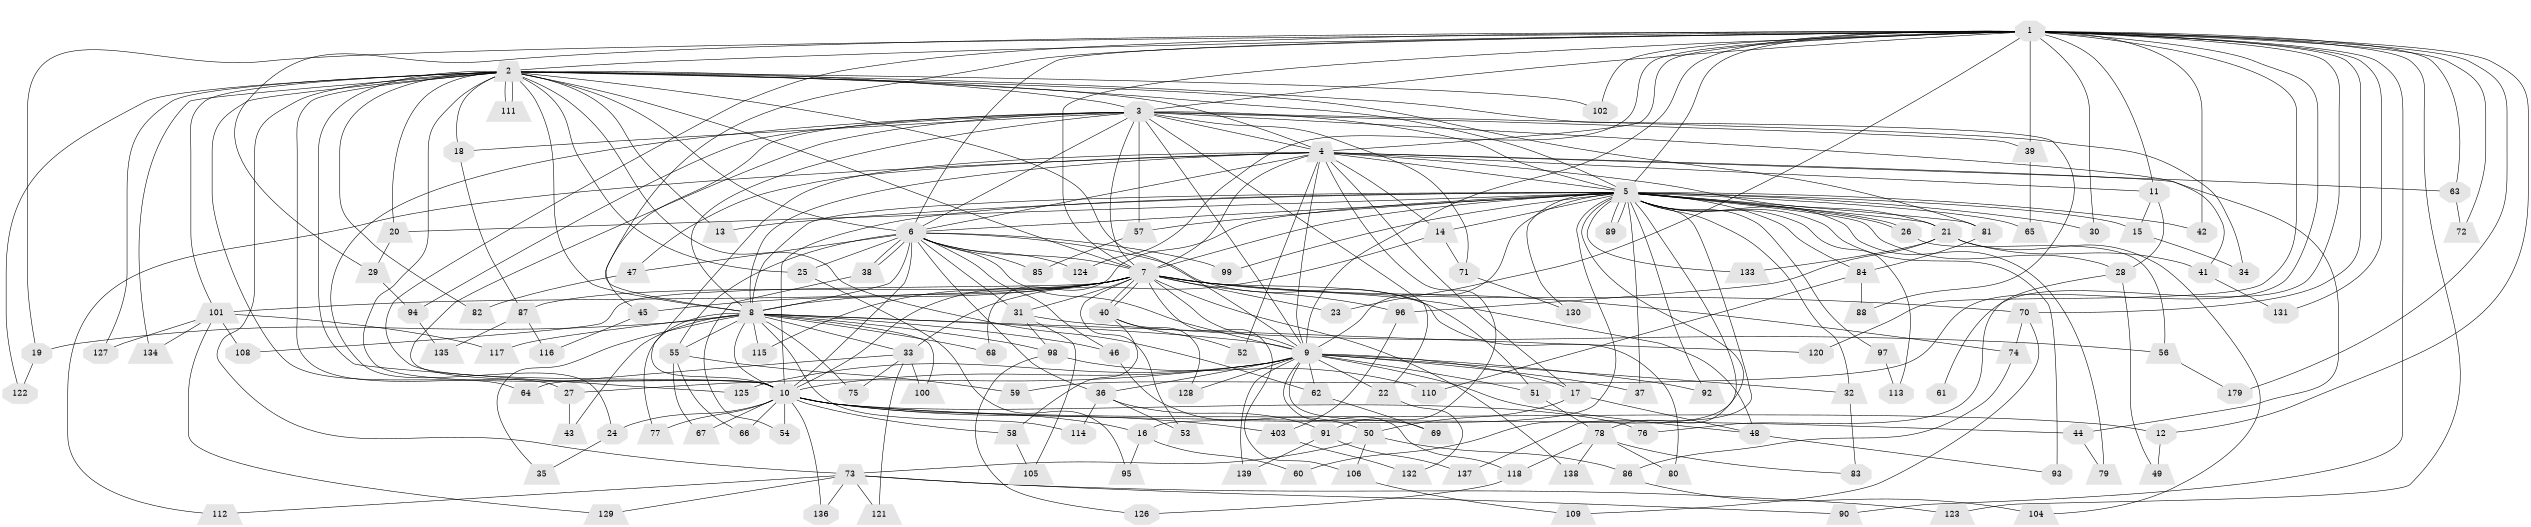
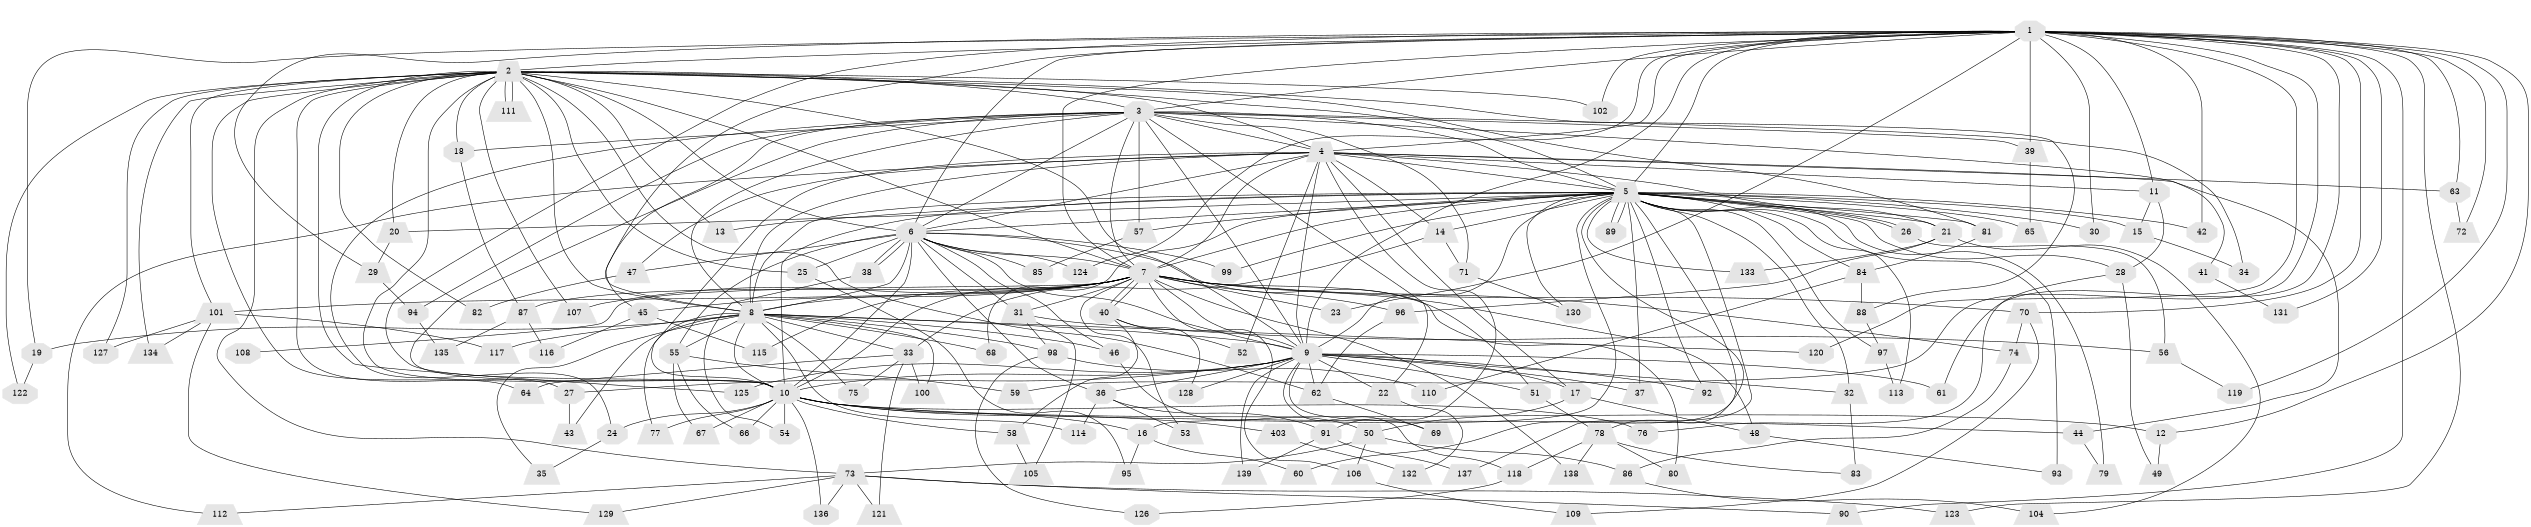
edge "21" -- "41": removed
node "107": added
edge "8" -- "115": now "45" -- "115"
edge "88" -- "97": added
edge "101" -- "108": removed
edge "96" -- "403": now "96" -- "62"
node "179": label "179" -> "119"
edge "9" -- "48": now "9" -- "61"
